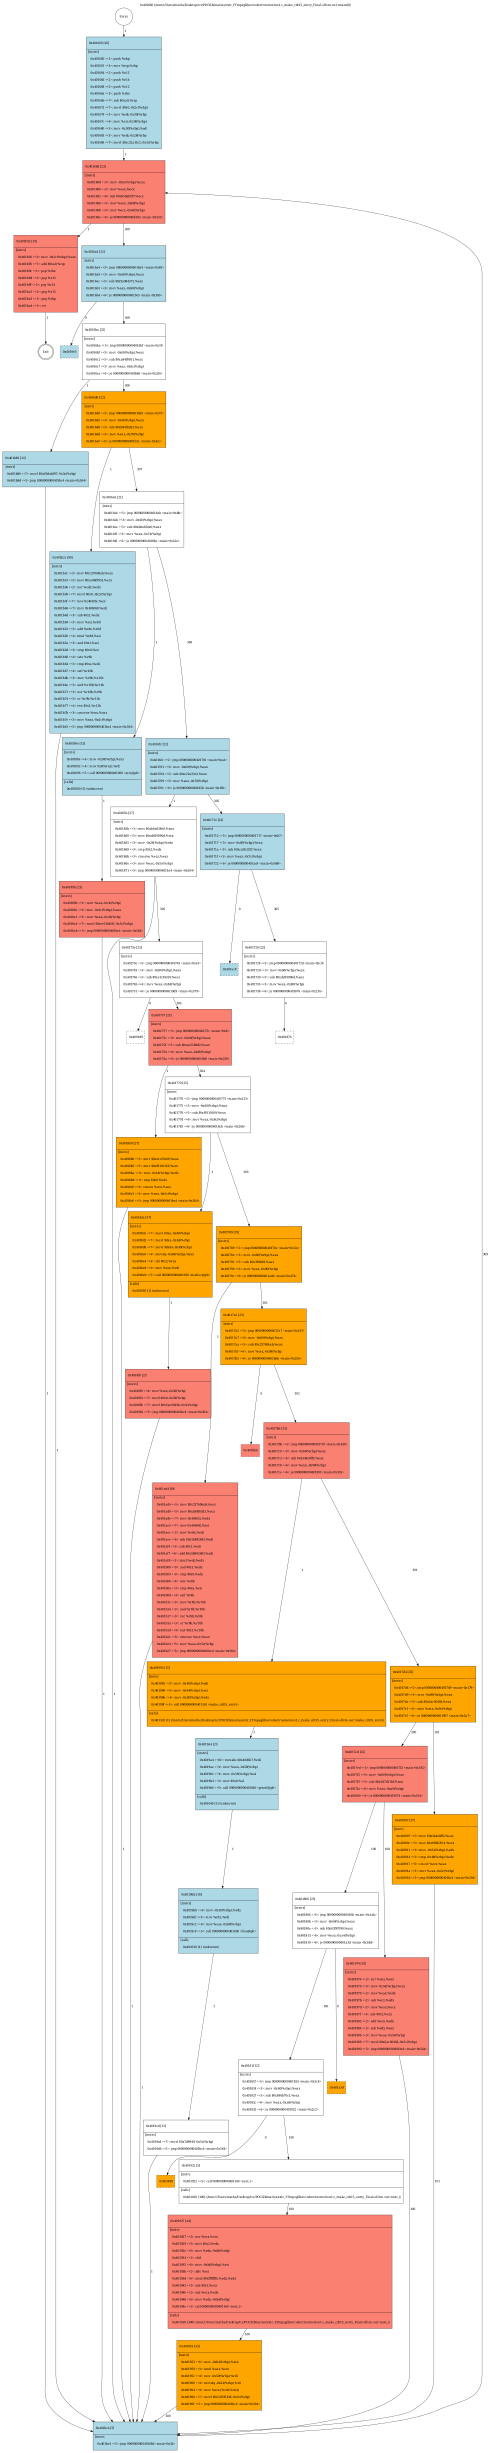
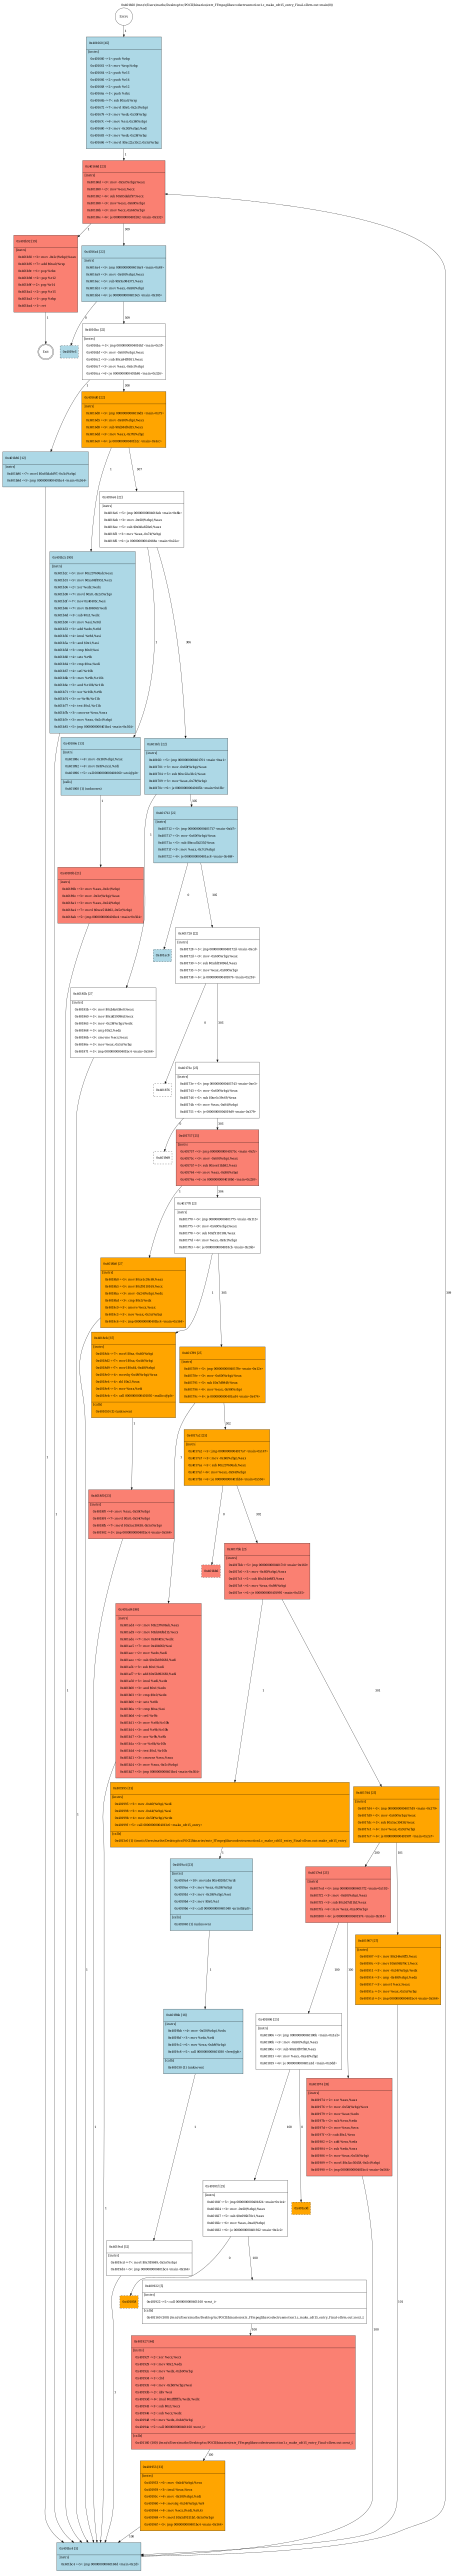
edge "0x40185b [27]" -> "0x40173e [25]": now "0x401728 [22]" -> "0x40173e [25]"
